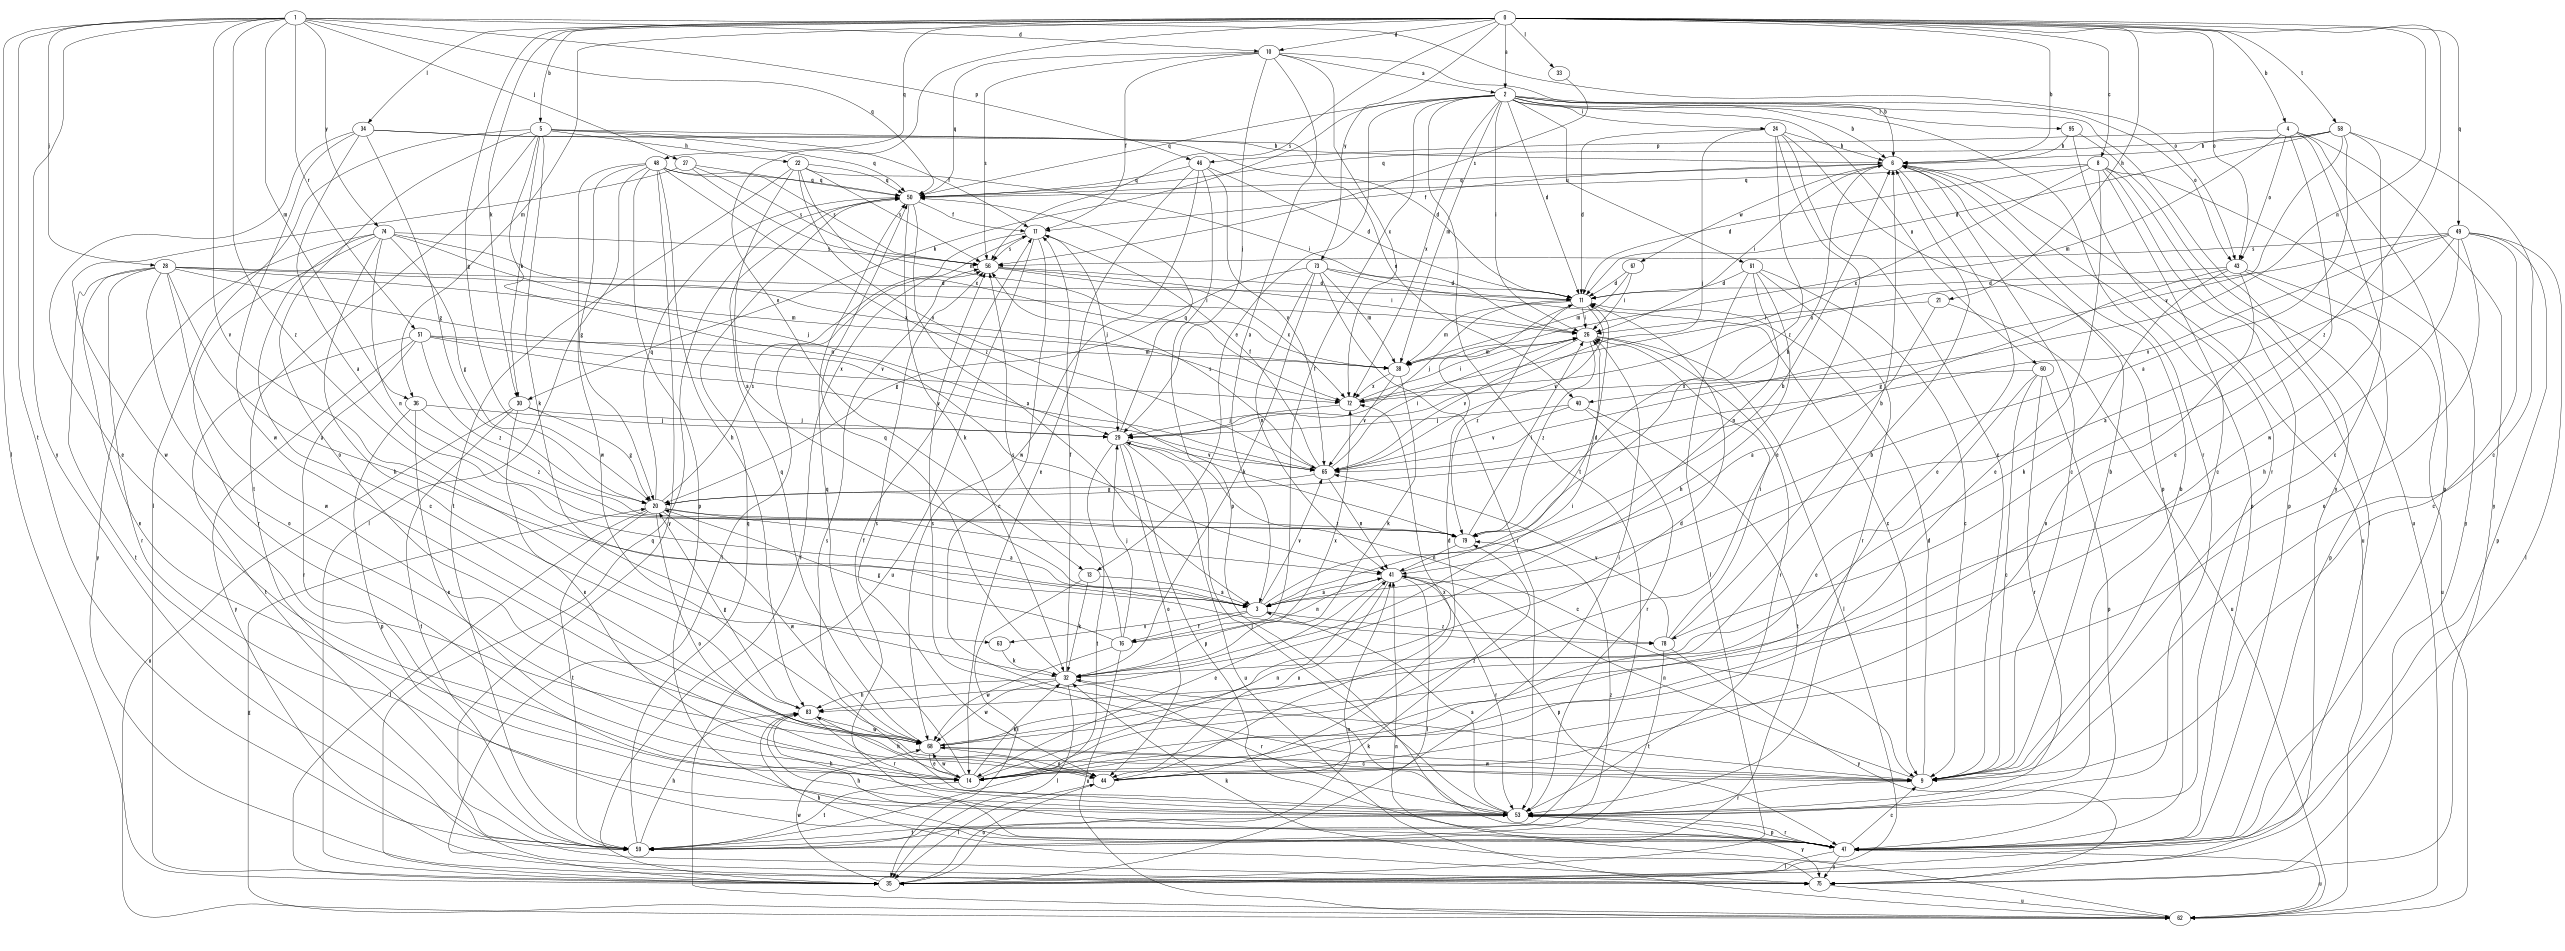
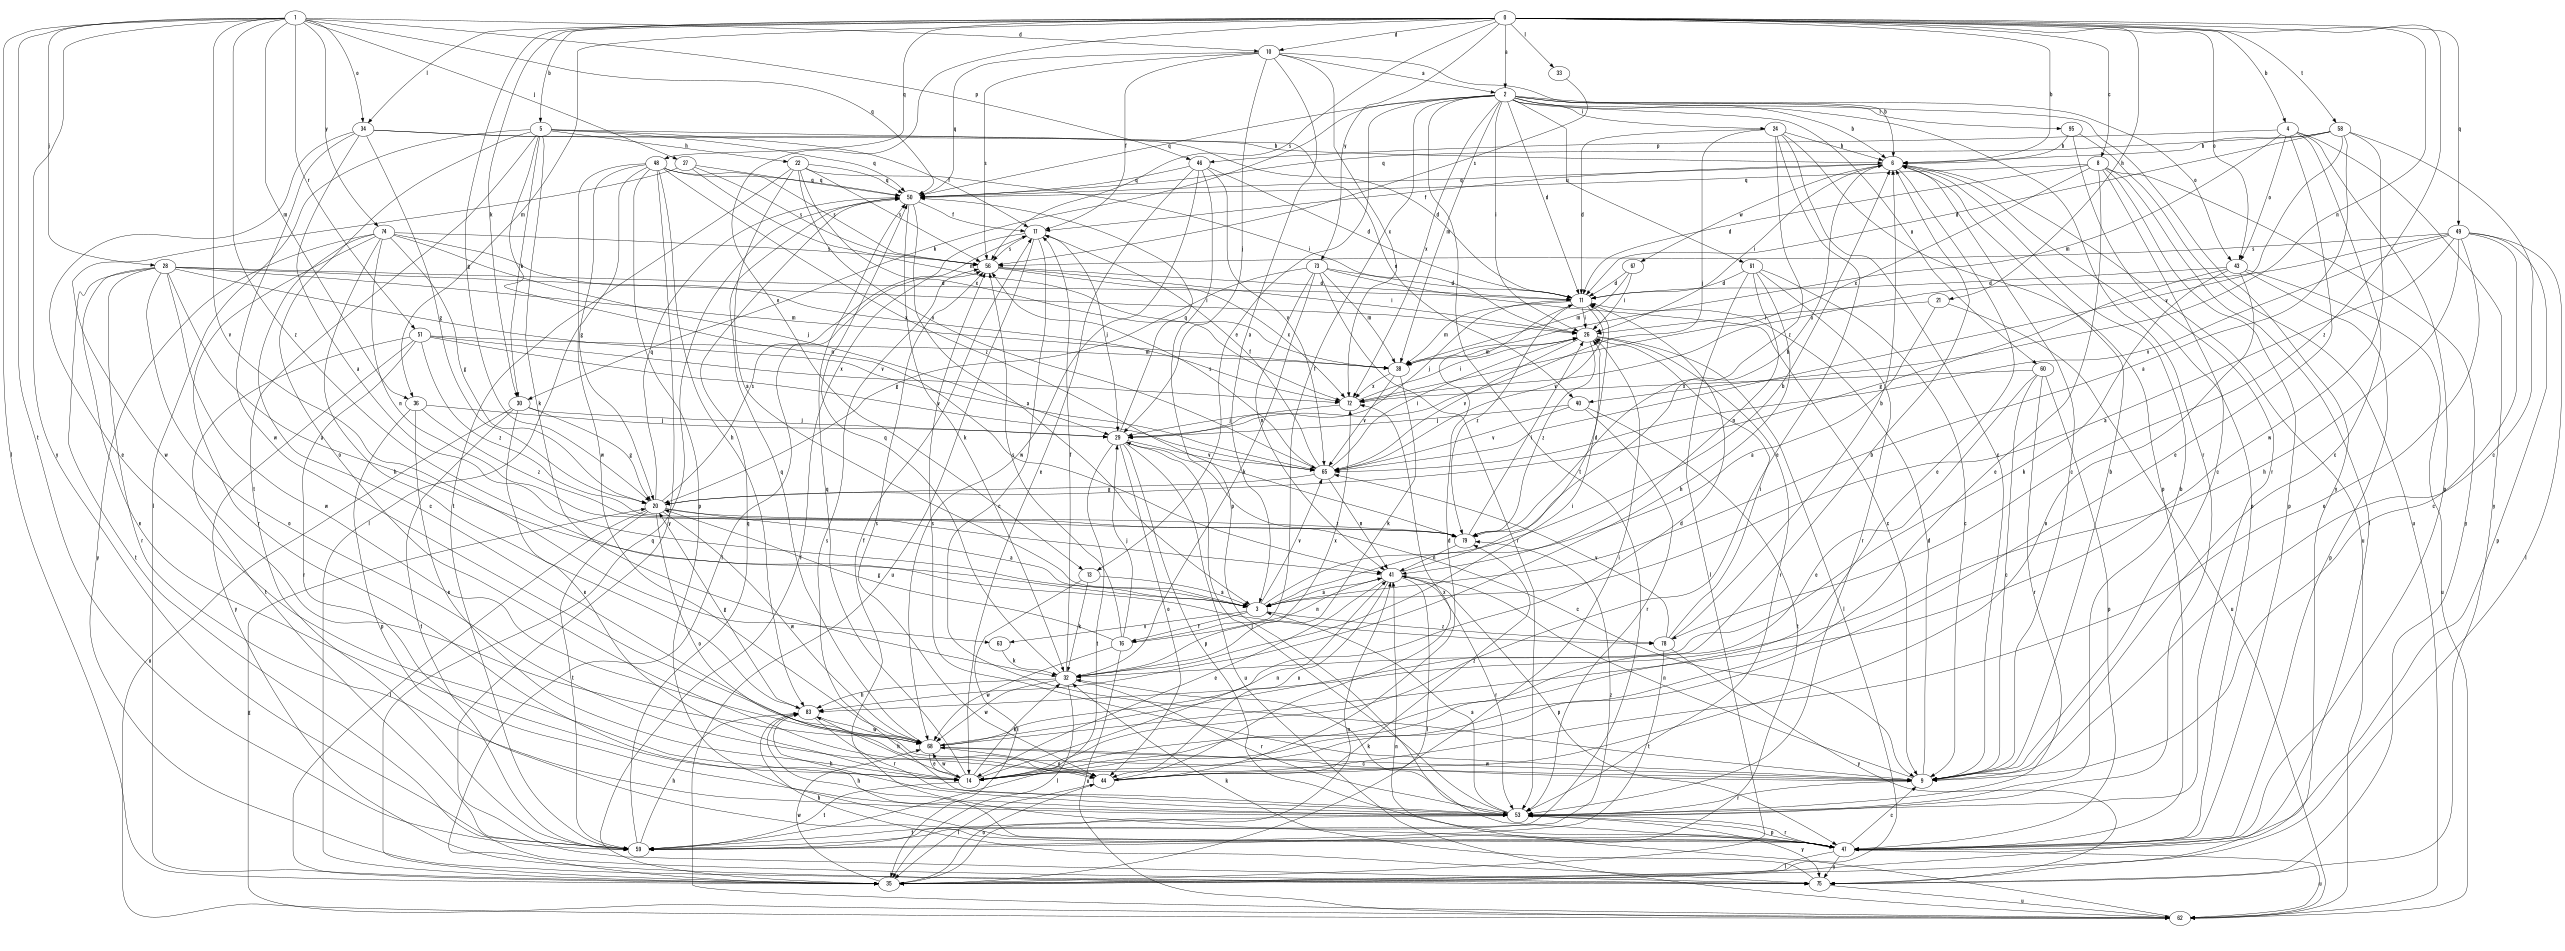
edge "1" -> "43": now "1" -> "34"
